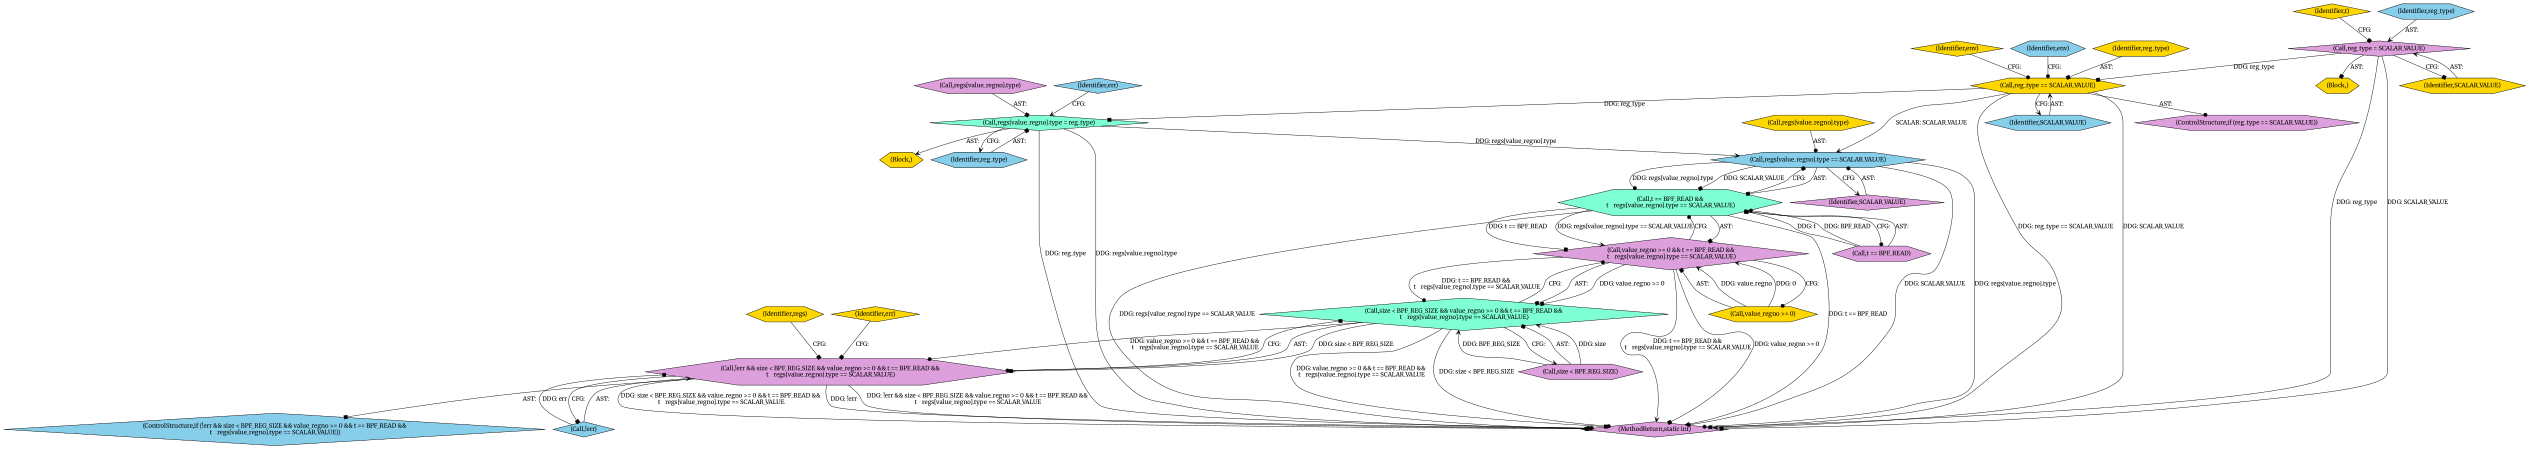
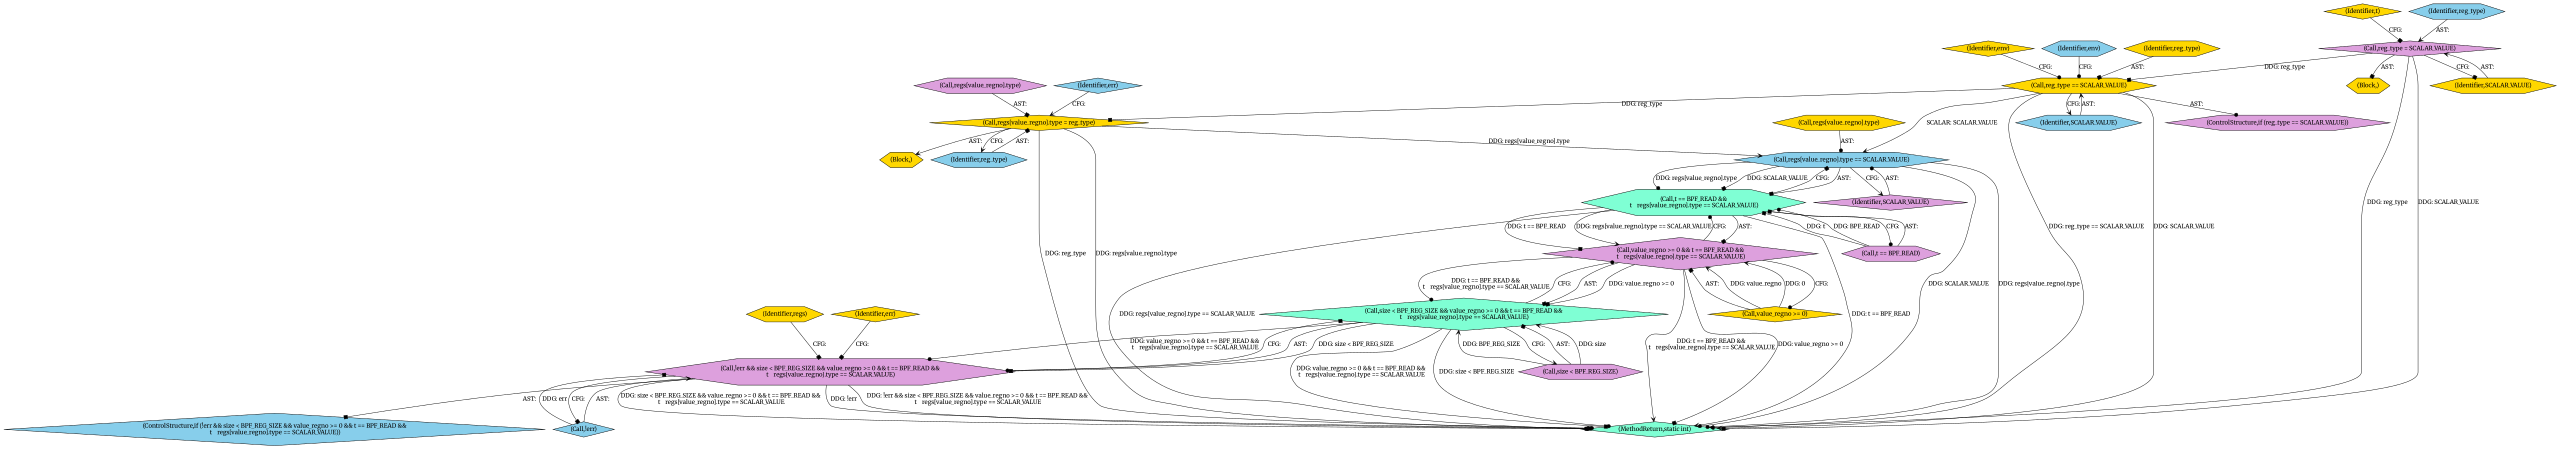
node "(Call,regs[value_regno].type = reg_type)": fillcolor aquamarine -> gold
node "(Call,value_regno >= 0)": shape hexagon -> diamond
node "(MethodReturn,static int)": fillcolor plum -> aquamarine
